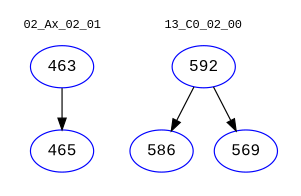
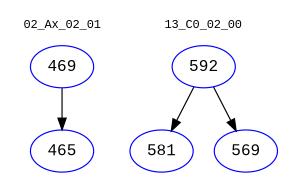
node "463": label "463" -> "469"
node "586": label "586" -> "581"
